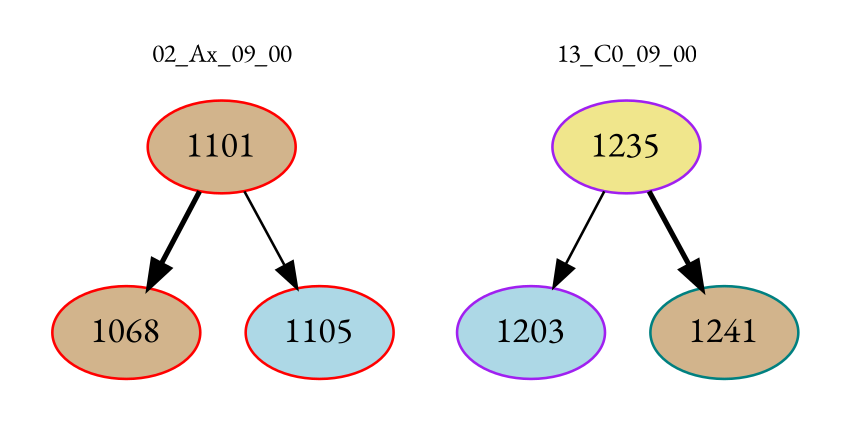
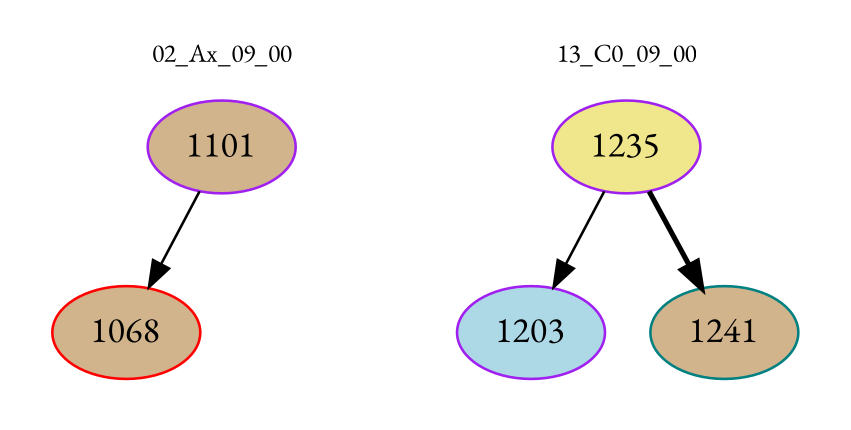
node "1101": color red -> purple
edge "1101" -> "1068": style bold -> solid
node "1105": removed
